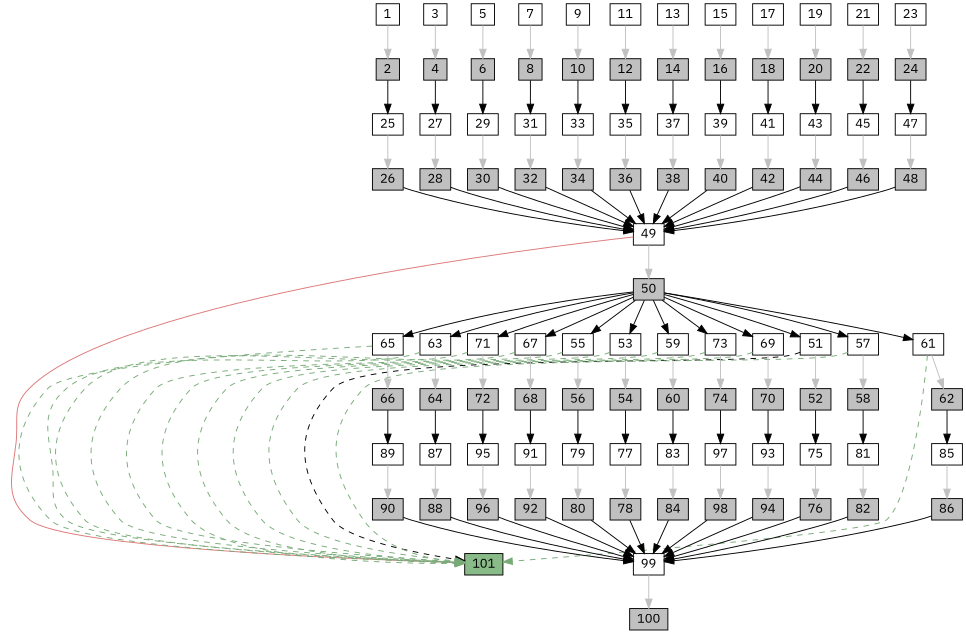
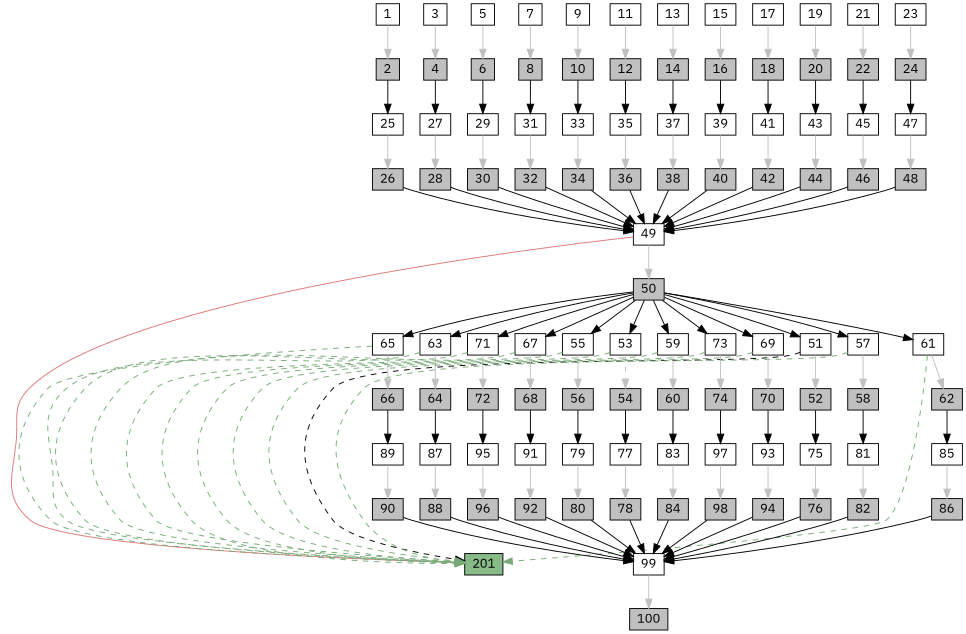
edge "53" -> "54": style solid -> dashed
node "101": label "101" -> "201"
